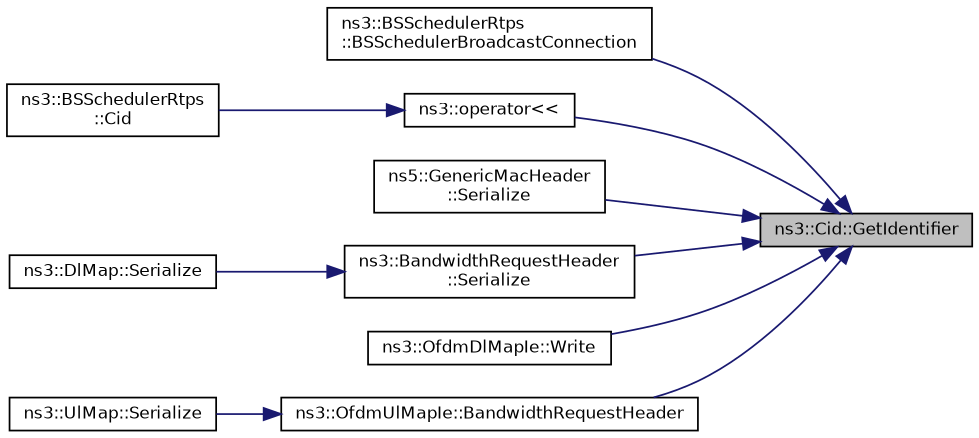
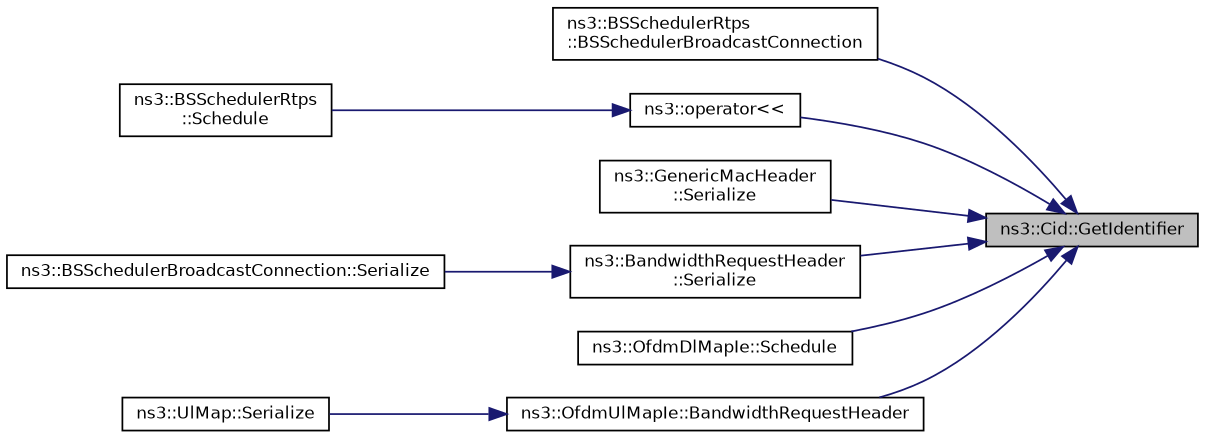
node "ns3::BSSchedulerRtps ::Cid": label "ns3::BSSchedulerRtps ::Cid" -> "ns3::BSSchedulerRtps ::Schedule"
node "ns5::GenericMacHeader ::Serialize": label "ns5::GenericMacHeader ::Serialize" -> "ns3::GenericMacHeader ::Serialize"
node "ns3::DlMap::Serialize": label "ns3::DlMap::Serialize" -> "ns3::BSSchedulerBroadcastConnection::Serialize"
node "ns3::OfdmDlMapIe::Write": label "ns3::OfdmDlMapIe::Write" -> "ns3::OfdmDlMapIe::Schedule"
